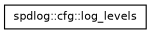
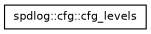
node "spdlog::cfg::log_levels": label "spdlog::cfg::log_levels" -> "spdlog::cfg::cfg_levels"
